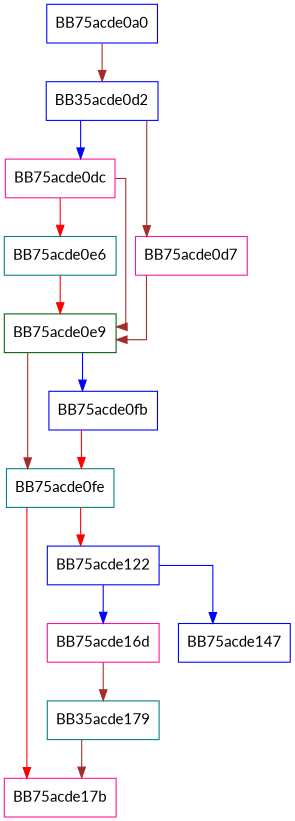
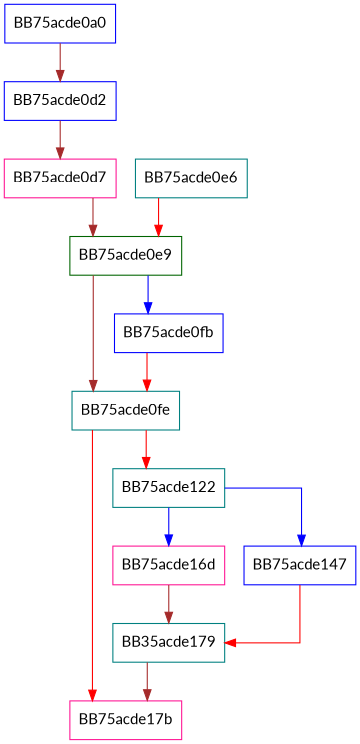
node "BB35acde0d2": label "BB35acde0d2" -> "BB75acde0d2"
node "BB75acde0dc": removed
node "BB75acde122": color blue -> teal
edge "BB75acde147" -> "BB35acde179": added
